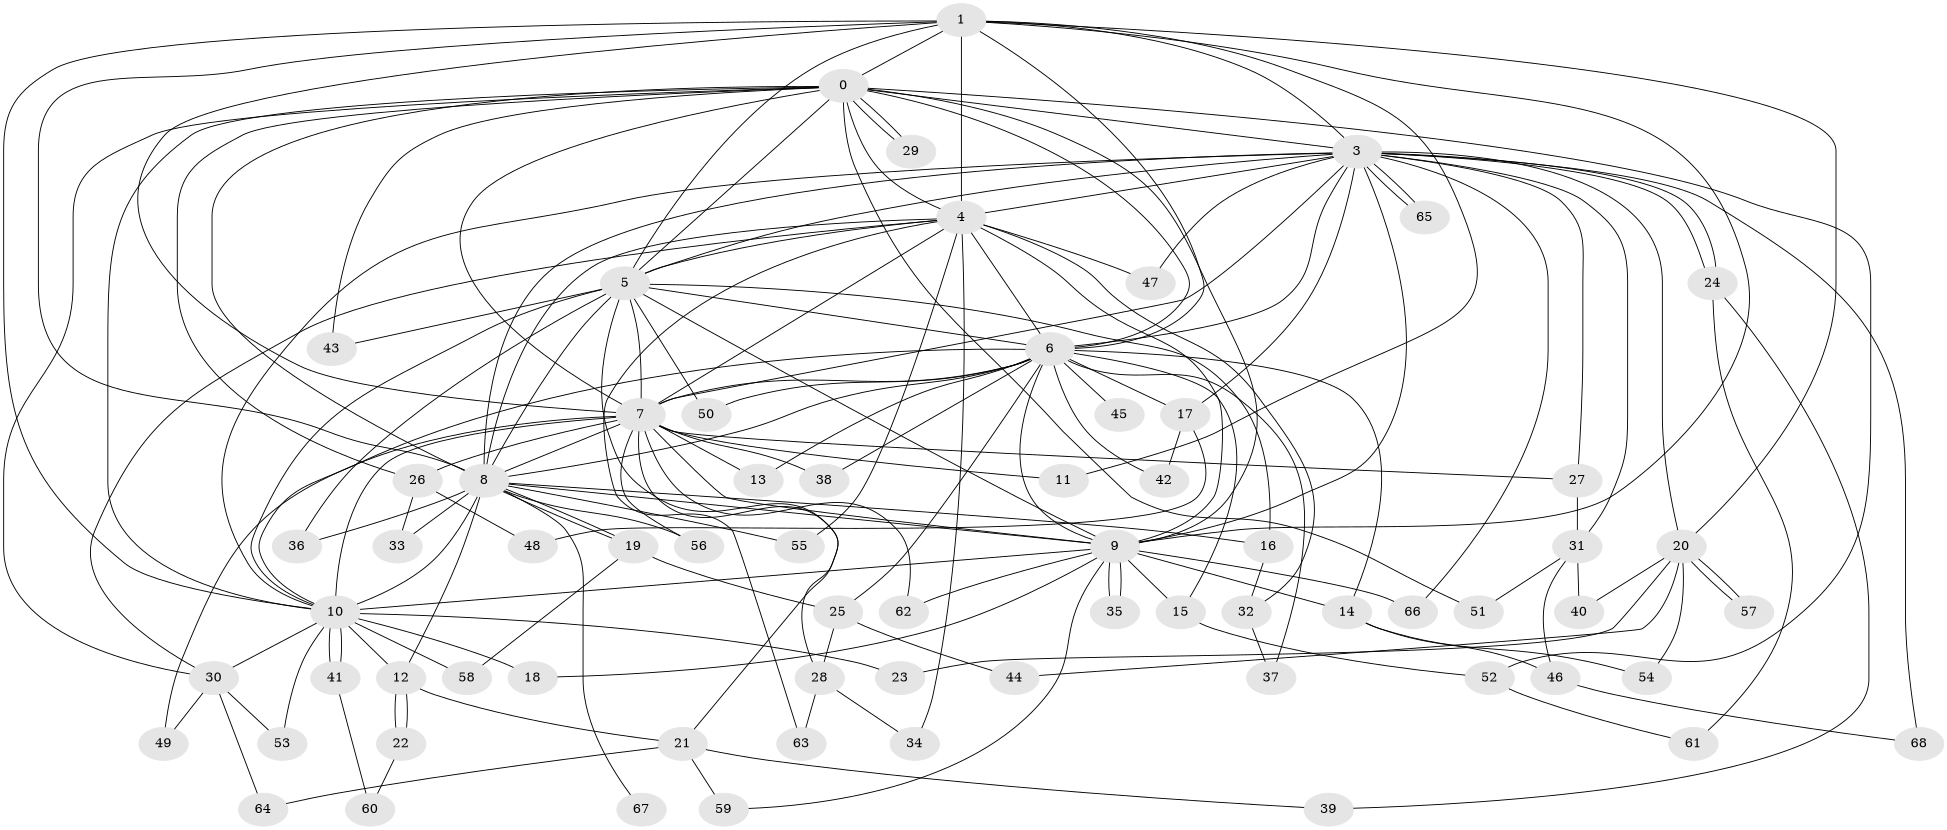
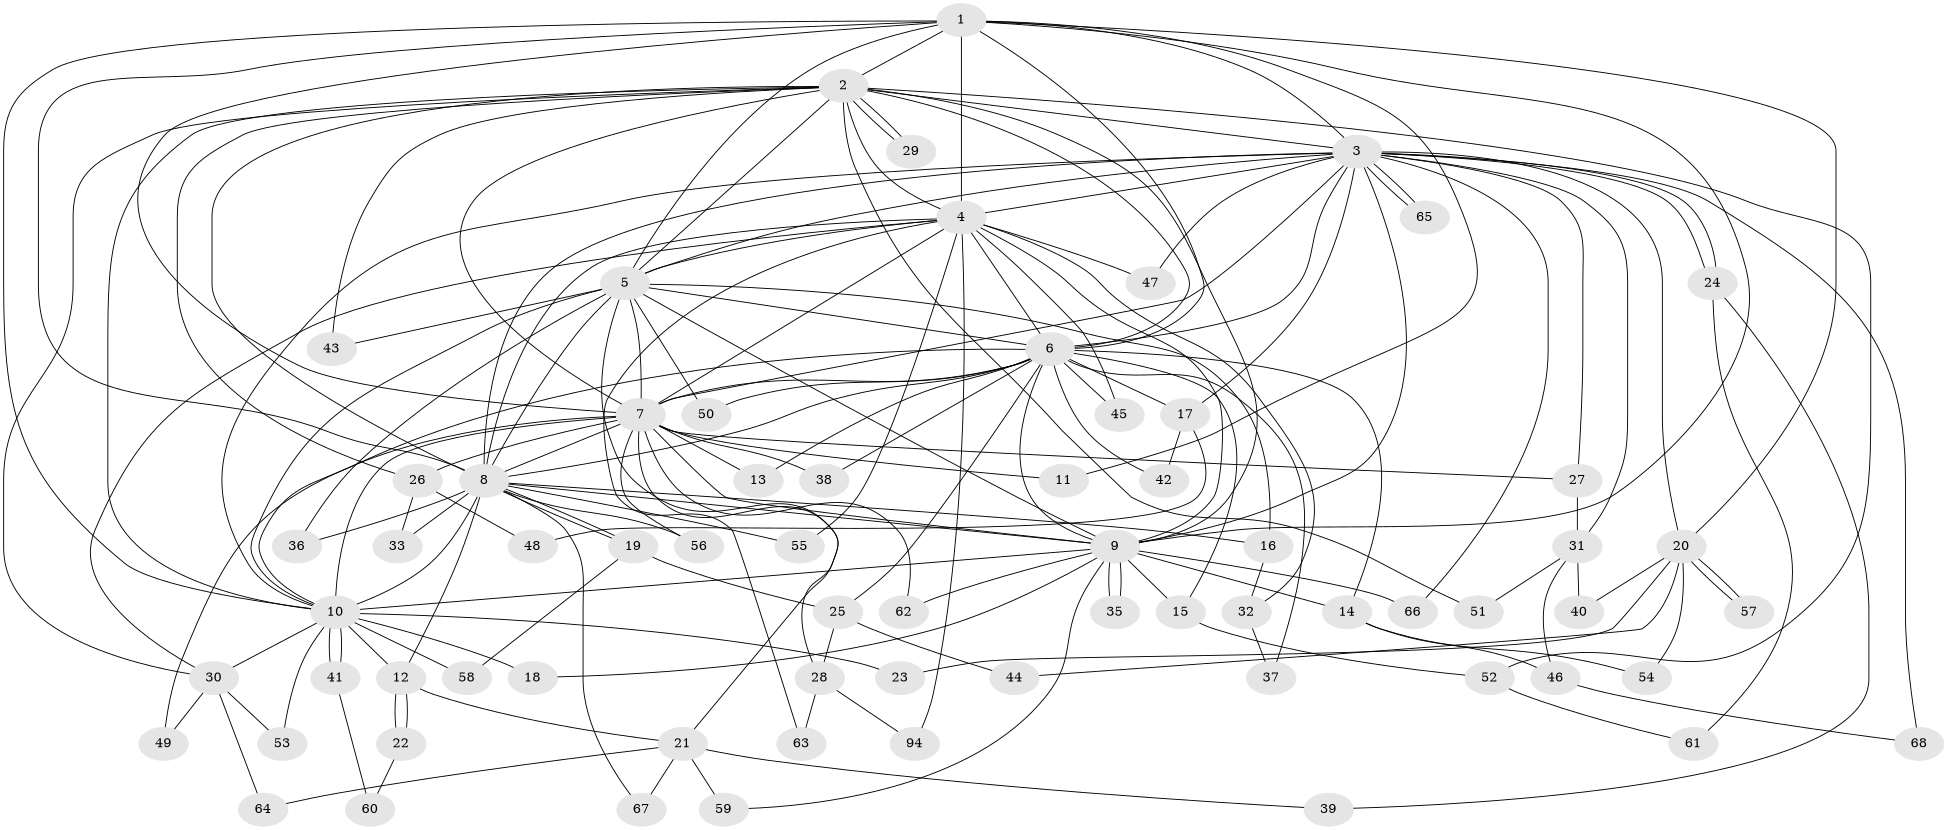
node "0": label "0" -> "2"
edge "4" -- "45": added
node "34": label "34" -> "94"
edge "21" -- "67": added
